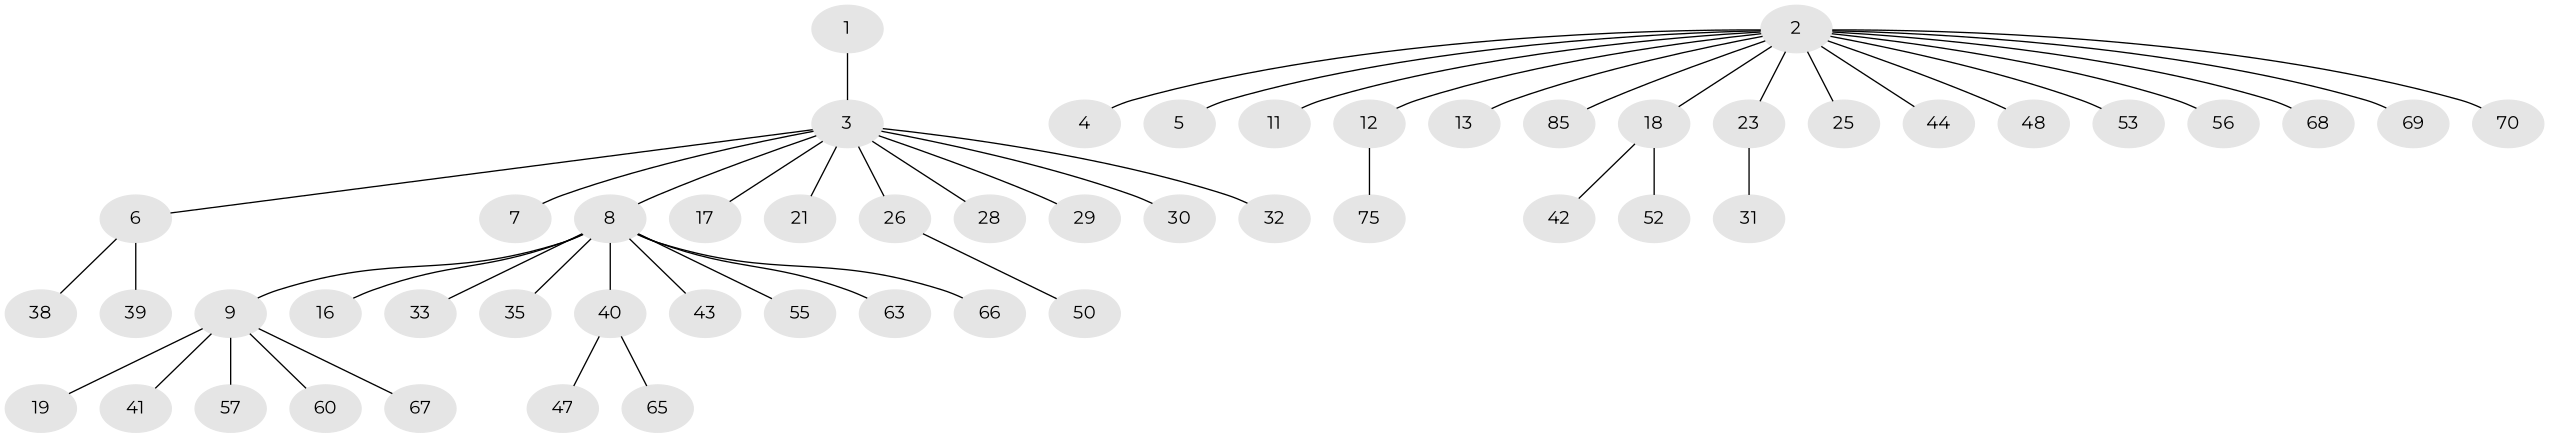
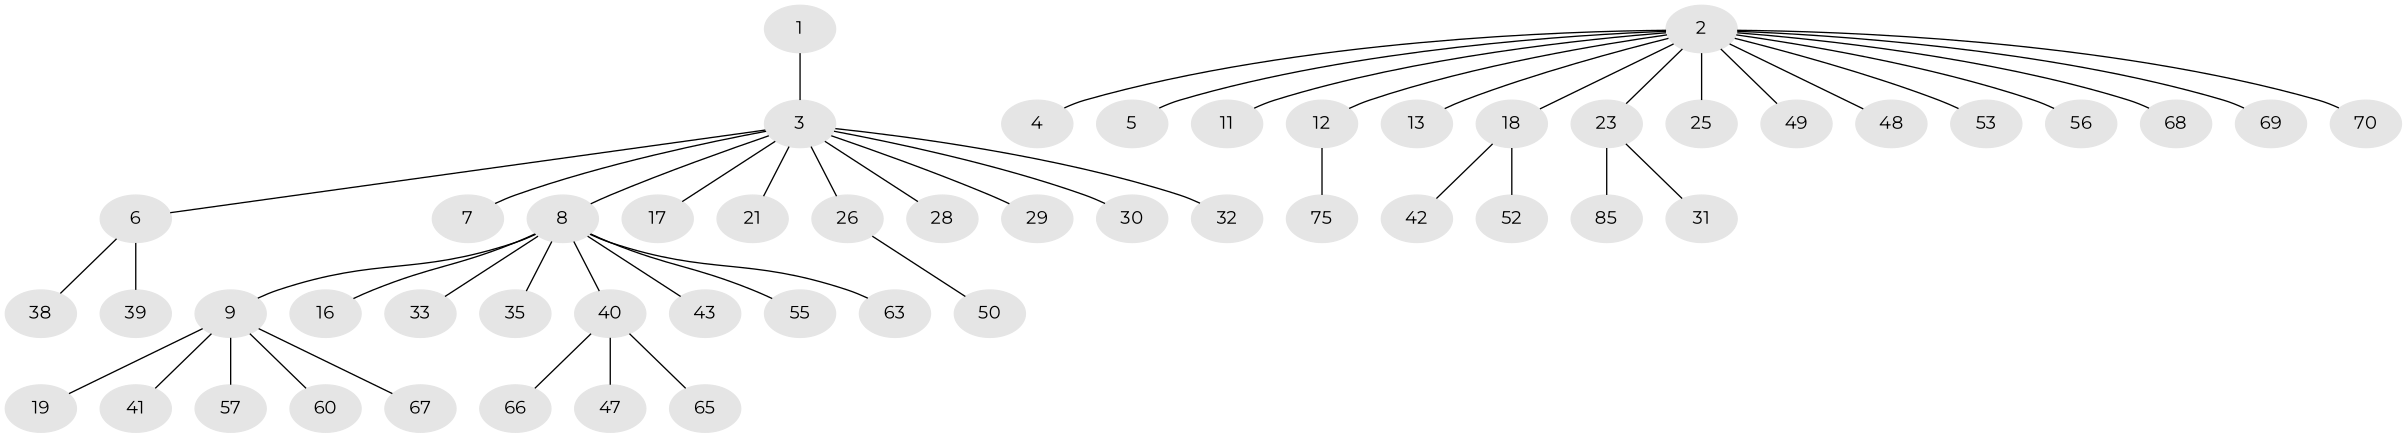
edge "2" -- "85": now "23" -- "85"
node "44": label "44" -> "49"
edge "8" -- "66": now "40" -- "66"
